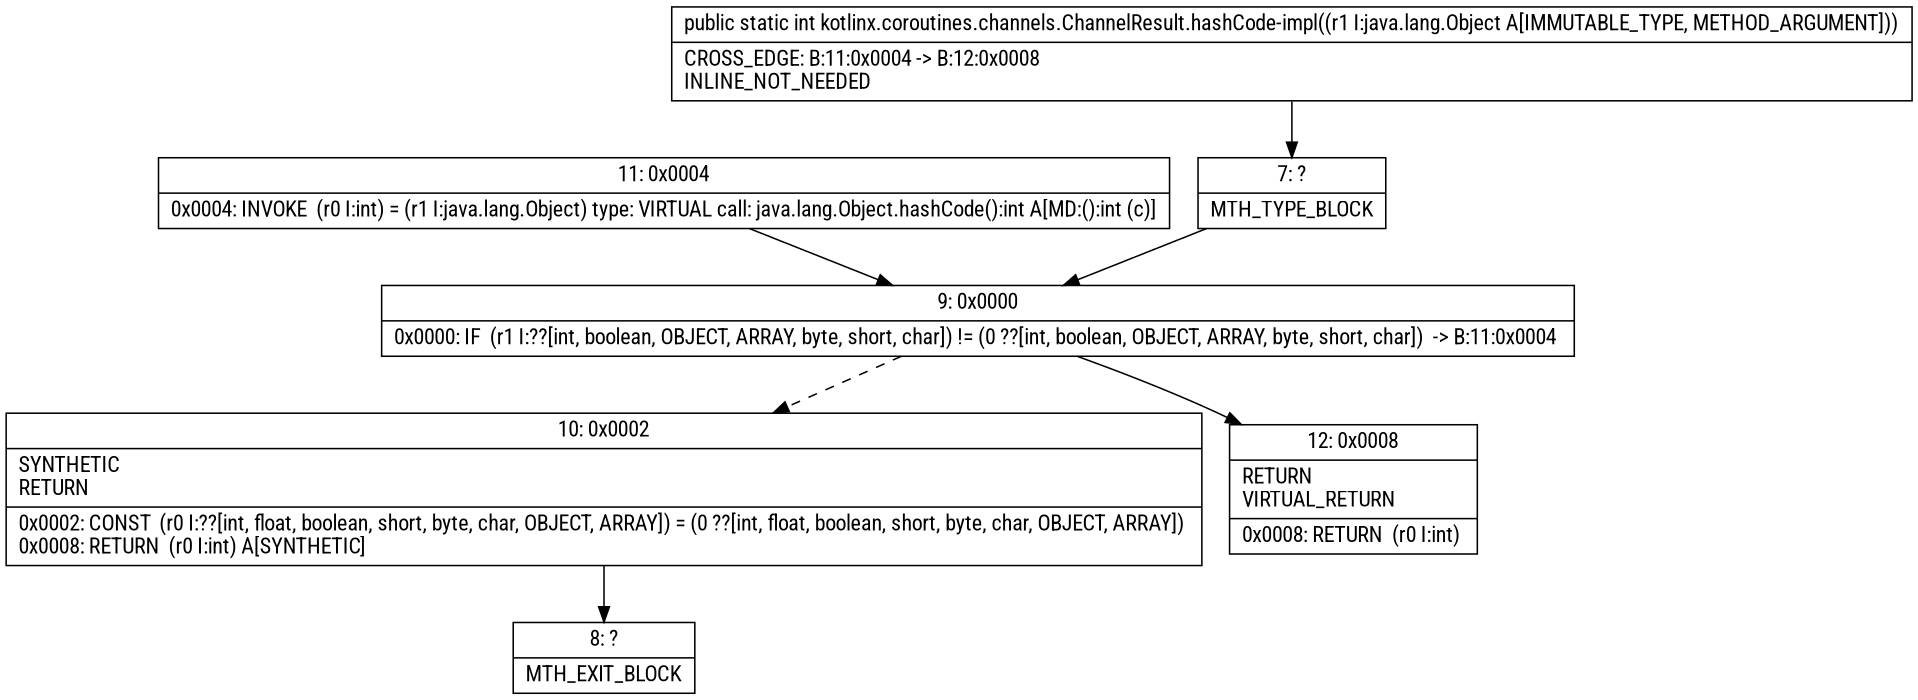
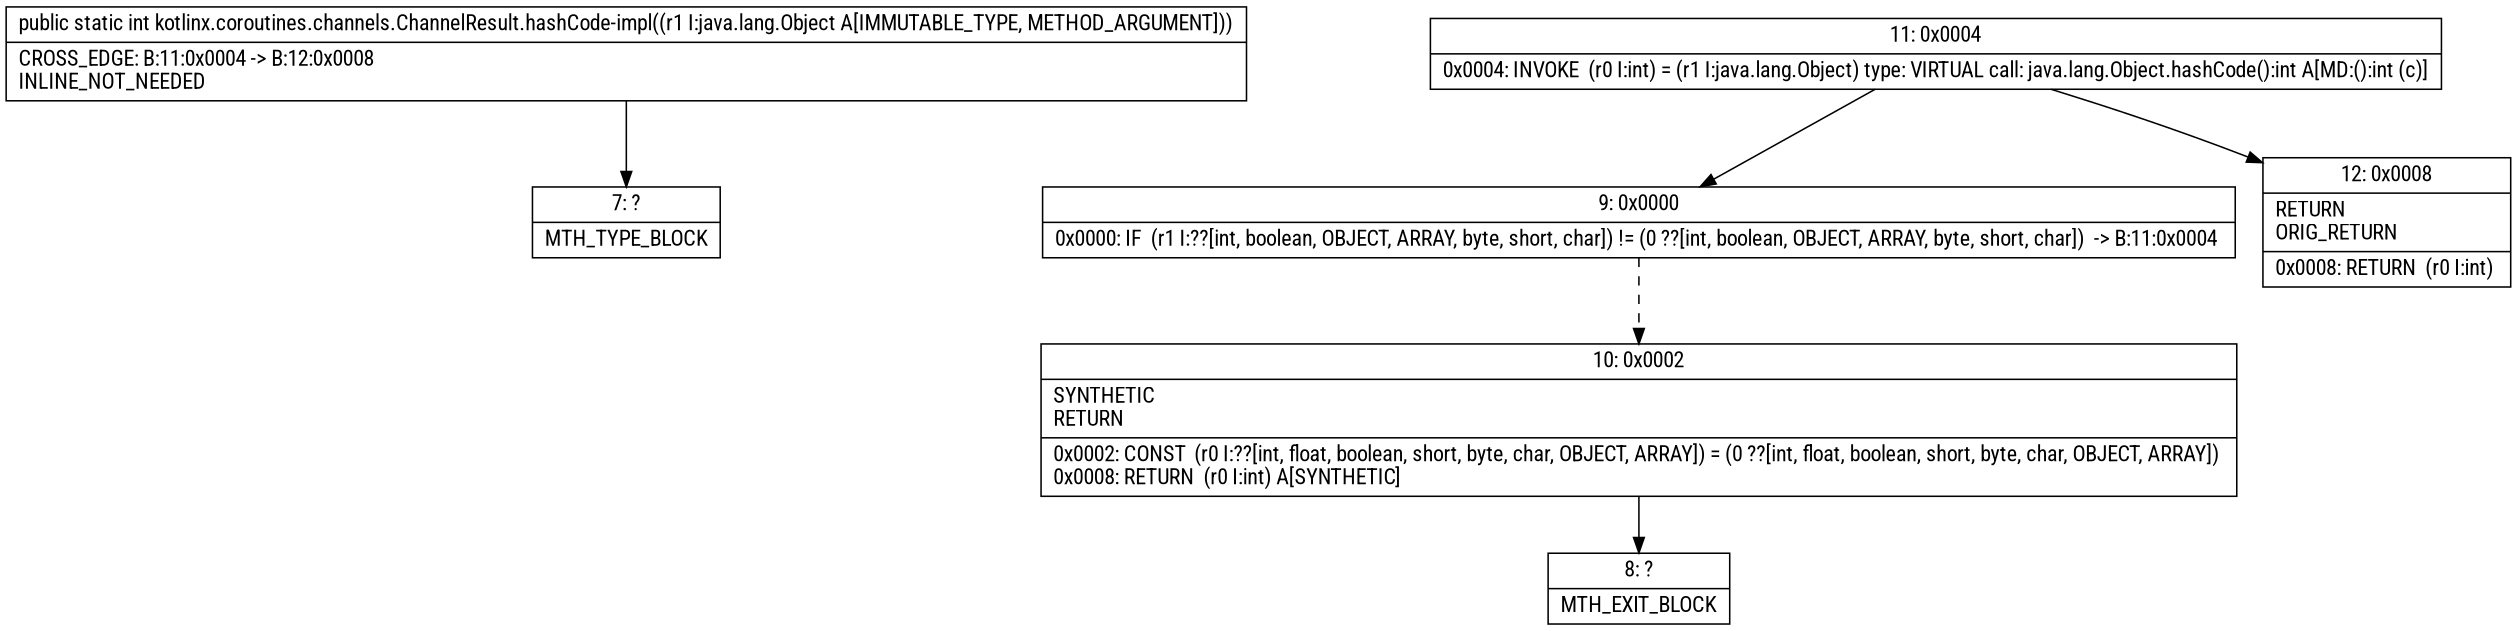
edge "7: ?" -> "9: 0x0000": removed
edge "9: 0x0000" -> "12: 0x0008": now "11: 0x0004" -> "12: 0x0008"
node "12: 0x0008": text "VIRTUAL_RETURN" -> "ORIG_RETURN"
